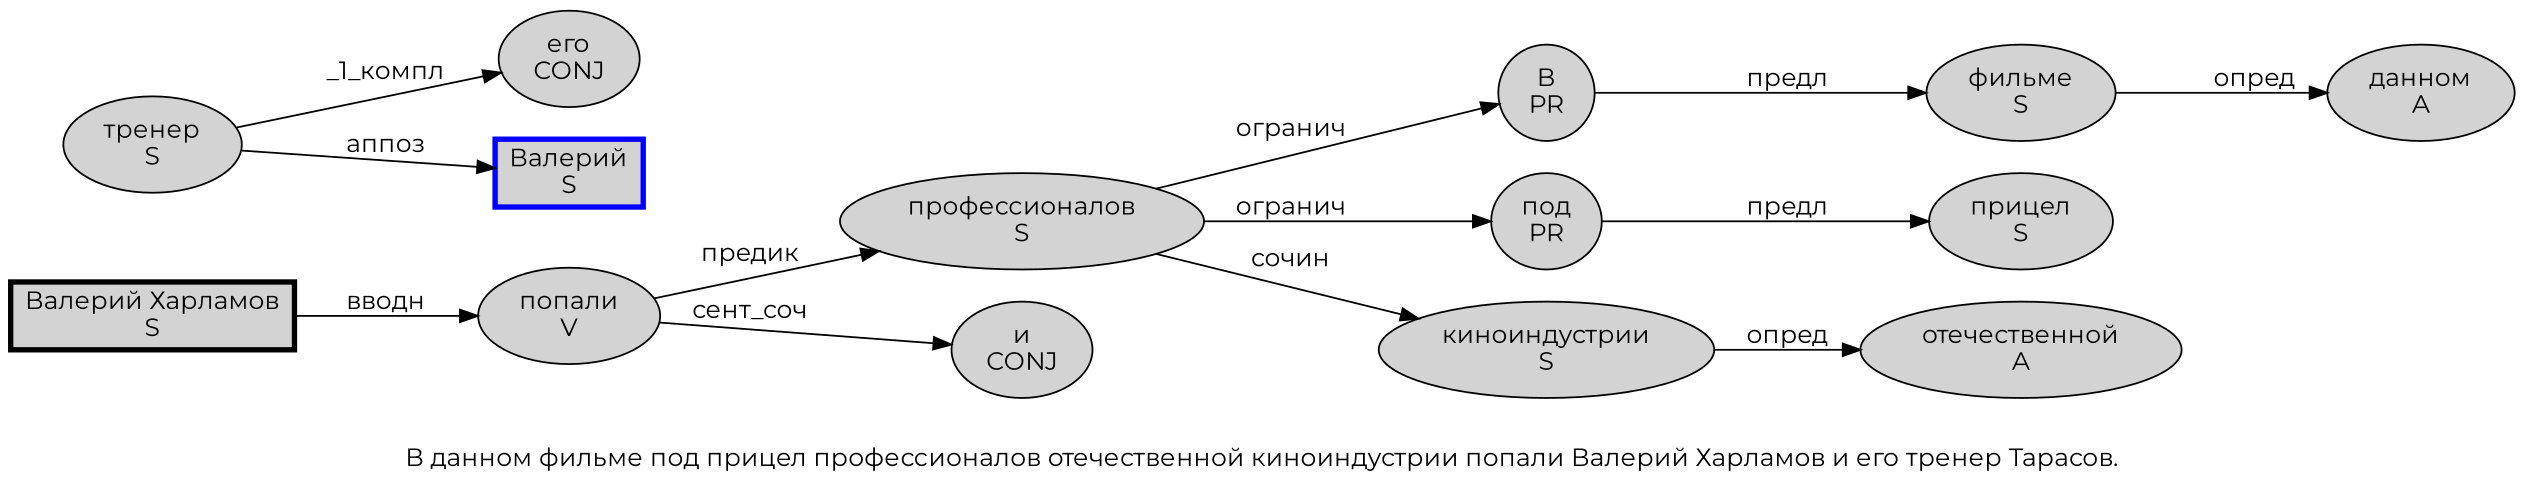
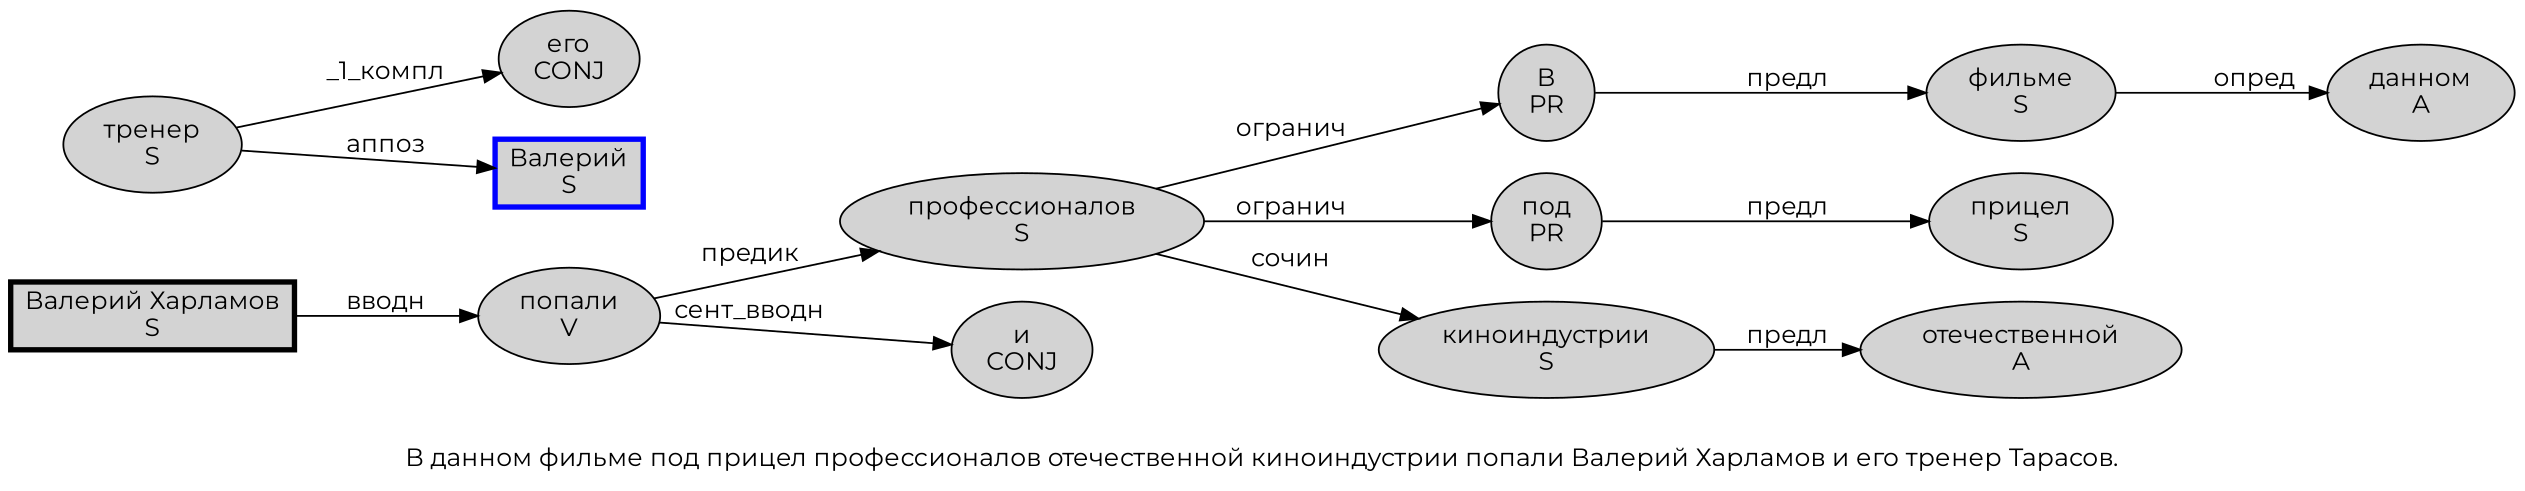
edge "попали V" -> "и CONJ": label "сент_соч" -> "сент_вводн"
edge "киноиндустрии S" -> "отечественной A": label "опред" -> "предл"
